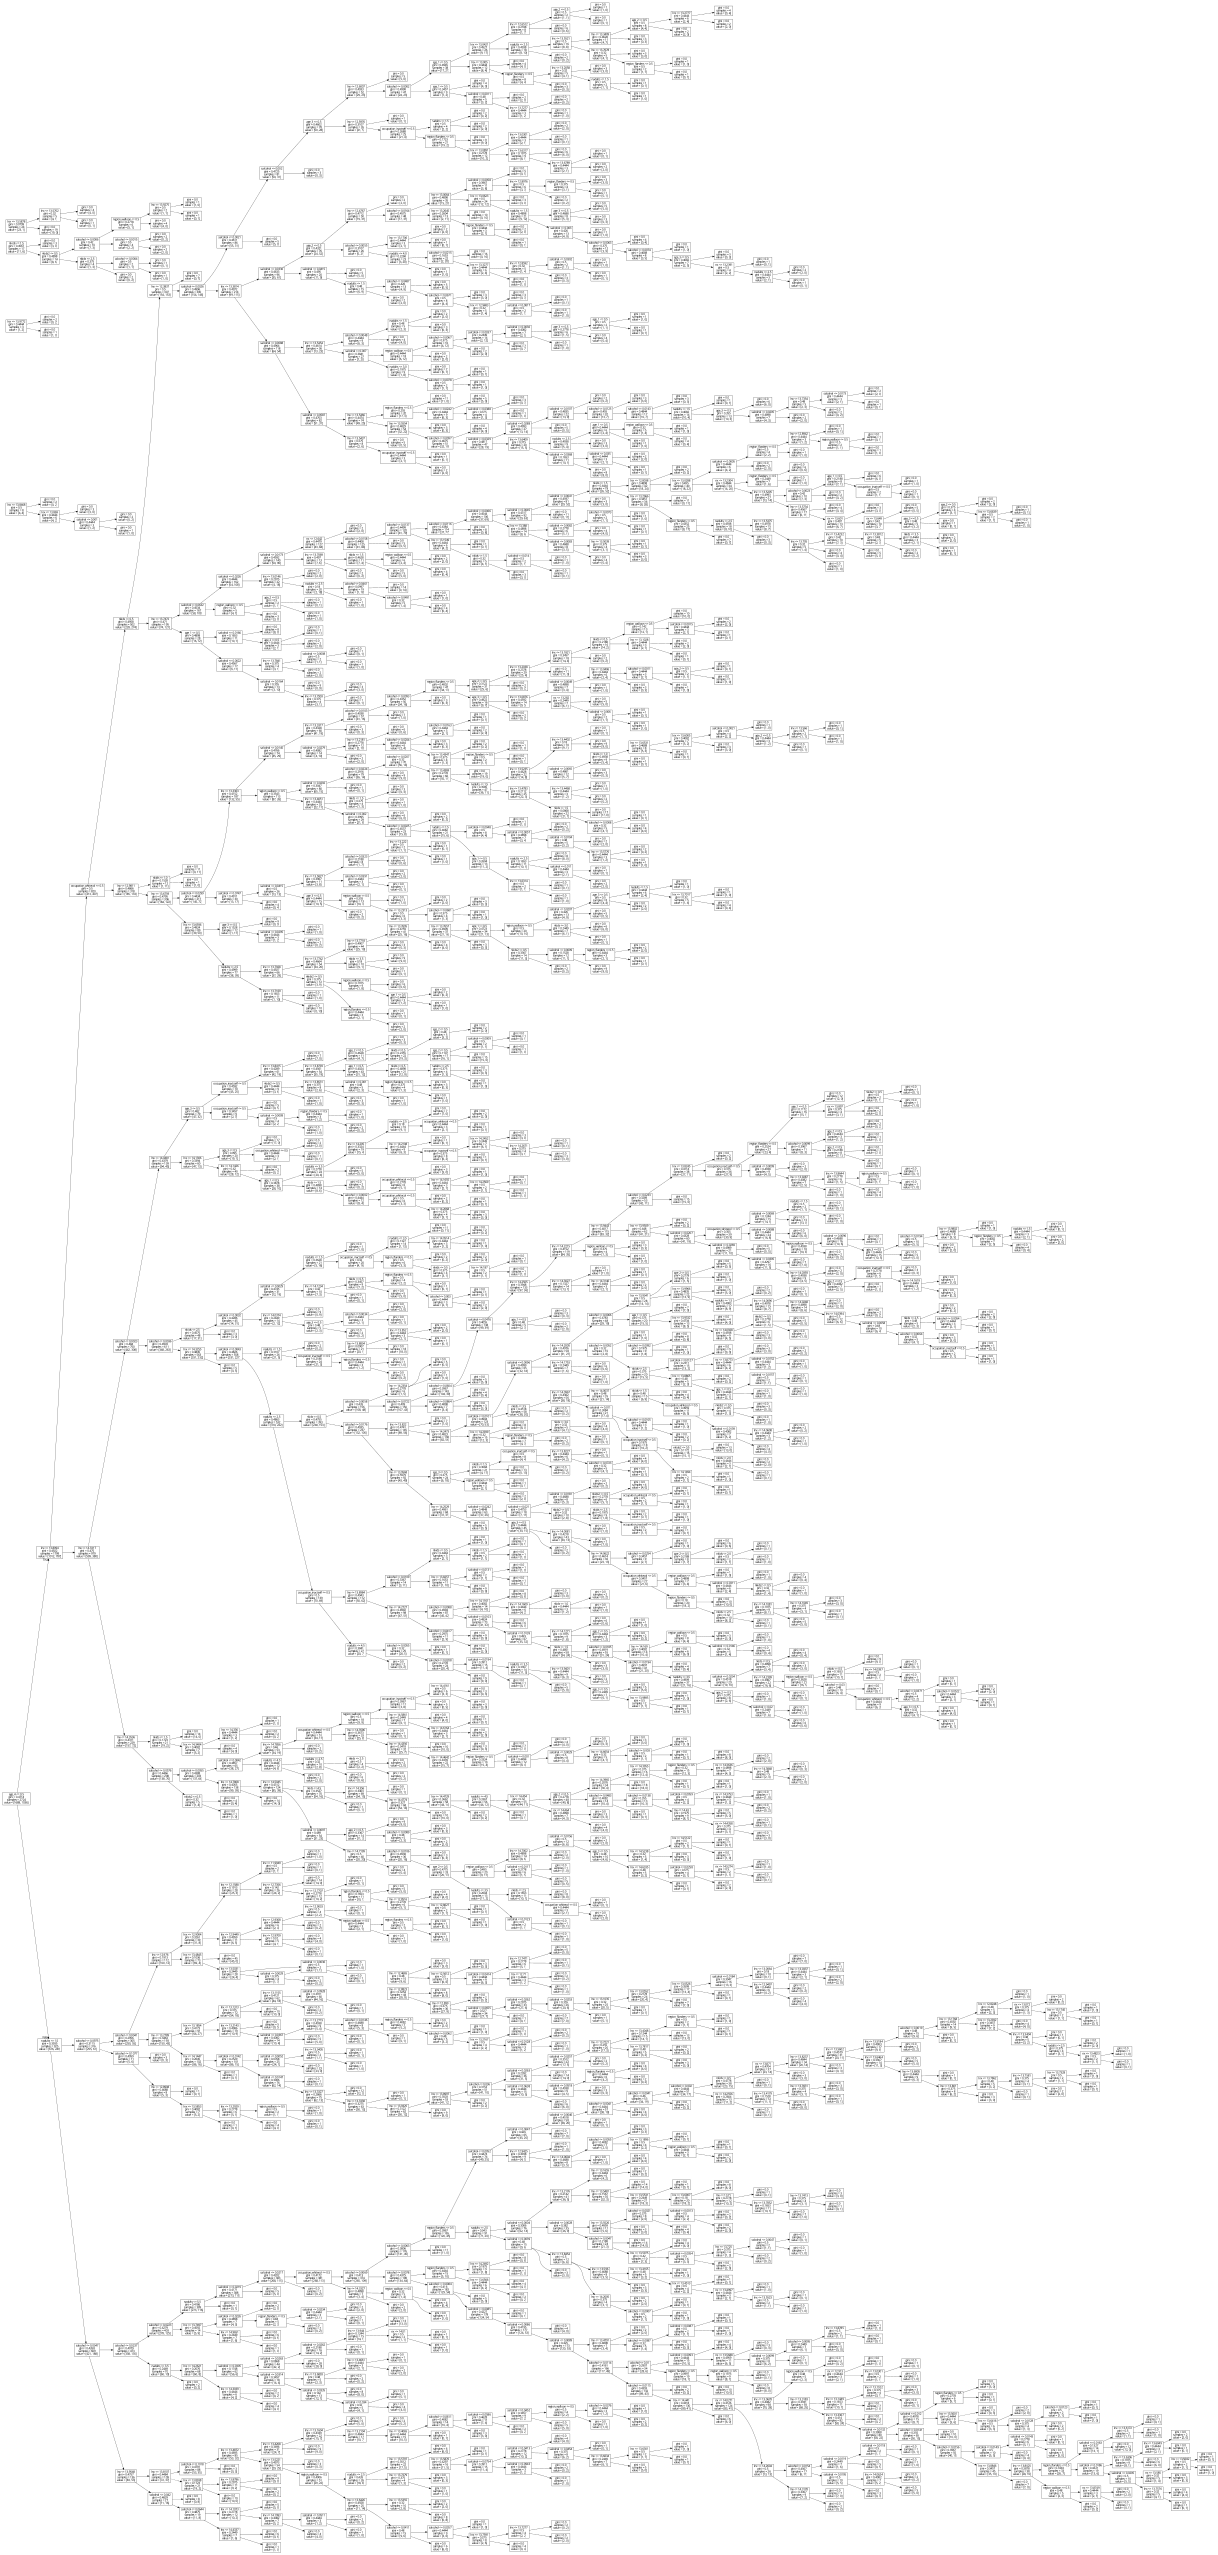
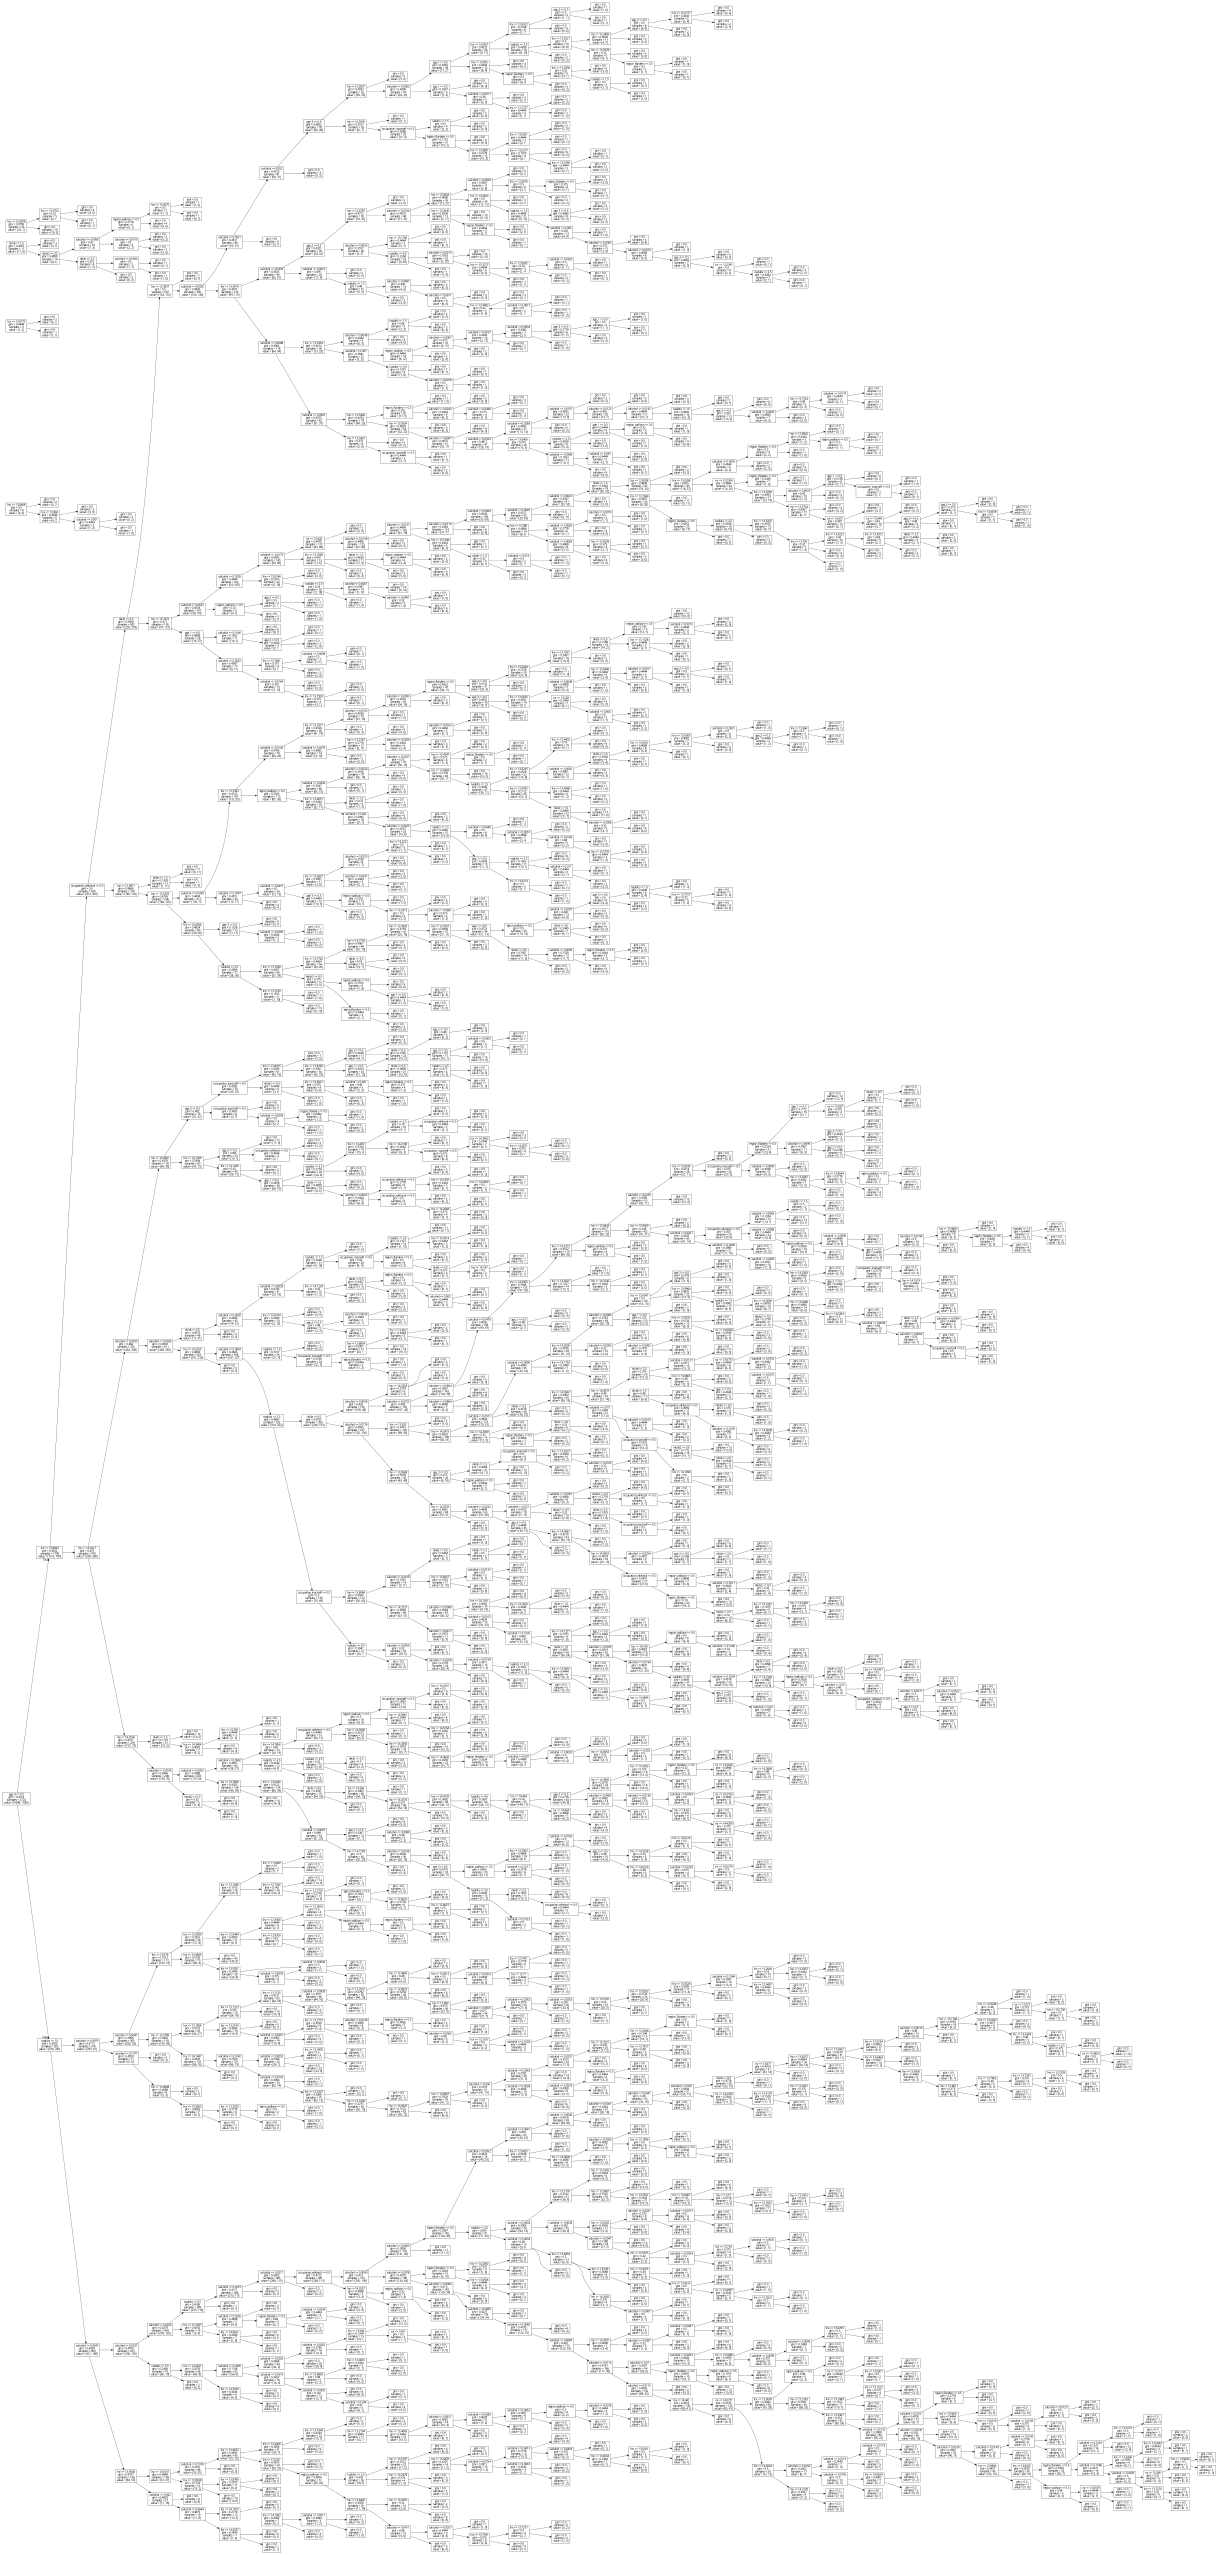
edge "lnx <= 12.9483 gini = 0.32 samples = 5 value = [1, 4]" -> "salcohol <= 0.0817 gini = 0.5 samples = 2 value = [1, 1]": reversed
edge "salcohol <= 0.0204 gini = 0.4444 samples = 6 value = [2, 4]" -> "lnx <= 13.4347 gini = 0.375 samples = 4 value = [1, 3]": now "salcohol <= 0.0207 gini = 0.32 samples = 70 value = [56, 14]" -> "lnx <= 13.4347 gini = 0.375 samples = 4 value = [1, 3]"
edge "salcohol <= 0.0052 gini = 0.32 samples = 10 value = [2, 8]" -> "nkids <= 2.5 gini = 0.375 samples = 20 value = [15, 5]": now "salcohol <= 0.0052 gini = 0.32 samples = 10 value = [2, 8]" -> "salcohol <= 0.0092 gini = 0.1975 samples = 9 value = [1, 8]"
edge "age_1 <= 0.5 gini = 0.4444 samples = 3 value = [2, 1]" -> "salcohol <= 0.0157 gini = 0.5 samples = 2 value = [1, 1]": removed
node "lnx <= 12.7572 gini = 0.3792 samples = 59 value = [44, 15]": added
edge "lnx <= 13.5797 gini = 0.3512 samples = 22 value = [17, 5]" -> "lnx <= 13.5876 gini = 0.4297 samples = 16 value = [11, 5]": added
edge "lnx <= 14.1073 gini = 0.2778 samples = 12 value = [10, 2]" -> "lnx <= 14.1993 gini = 0.4082 samples = 7 value = [5, 2]": removed
